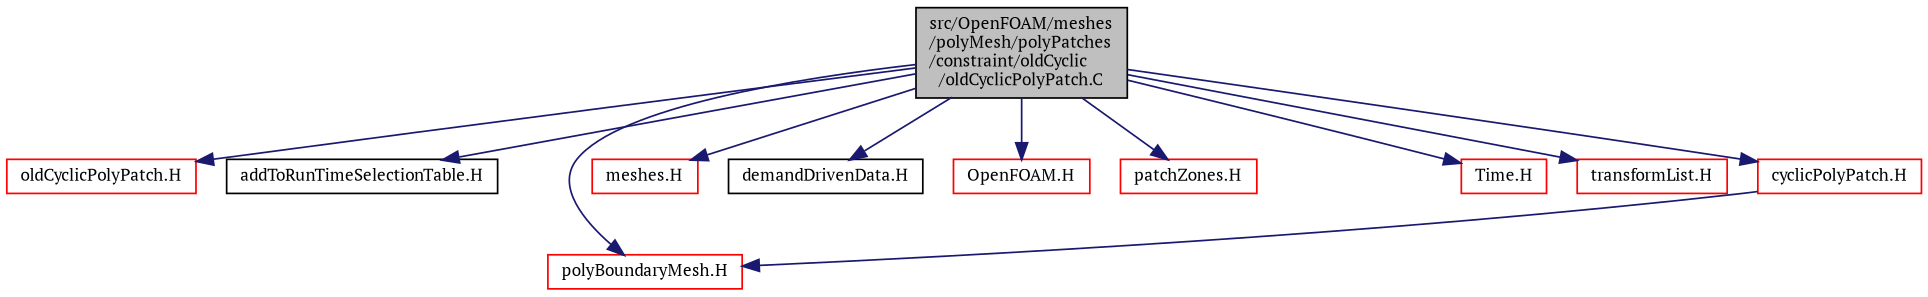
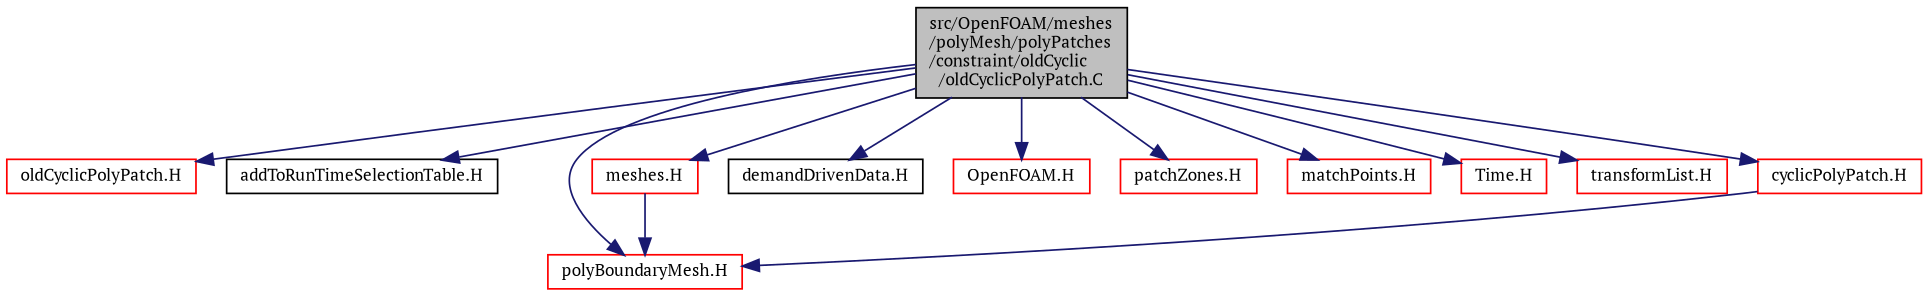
node "matchPoints.H": added
edge "meshes.H" -> "polyBoundaryMesh.H": added
